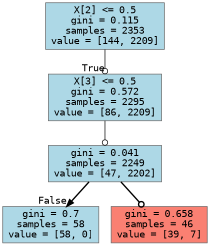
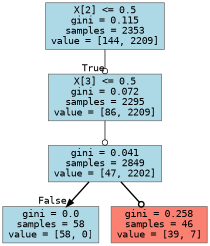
node "X[3] <= 0.5 gini = 0.572 samples = 2295 value = [86, 2209]": label "X[3] <= 0.5 gini = 0.572 samples = 2295 value = [86, 2209]" -> "X[3] <= 0.5 gini = 0.072 samples = 2295 value = [86, 2209]"
node "gini = 0.041 samples = 2249 value = [47, 2202]": label "gini = 0.041 samples = 2249 value = [47, 2202]" -> "gini = 0.041 samples = 2849 value = [47, 2202]"
node "gini = 0.7 samples = 58 value = [58, 0]": label "gini = 0.7 samples = 58 value = [58, 0]" -> "gini = 0.0 samples = 58 value = [58, 0]"
node "gini = 0.658 samples = 46 value = [39, 7]": label "gini = 0.658 samples = 46 value = [39, 7]" -> "gini = 0.258 samples = 46 value = [39, 7]"
